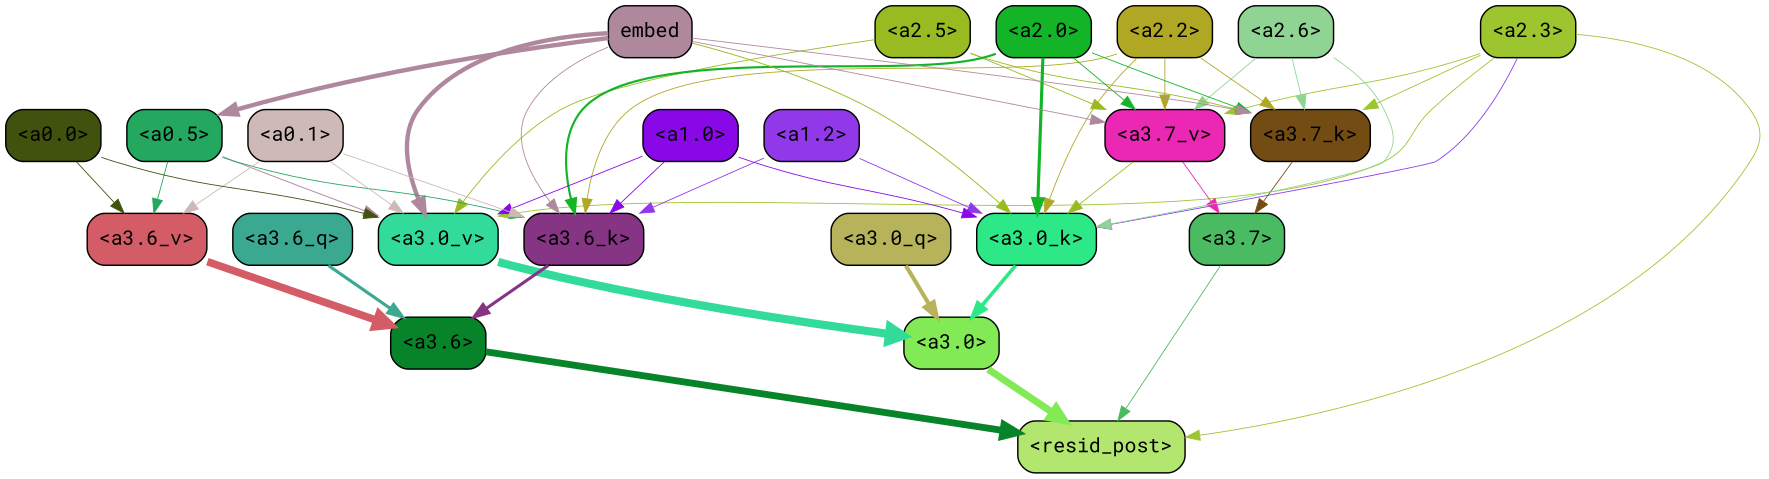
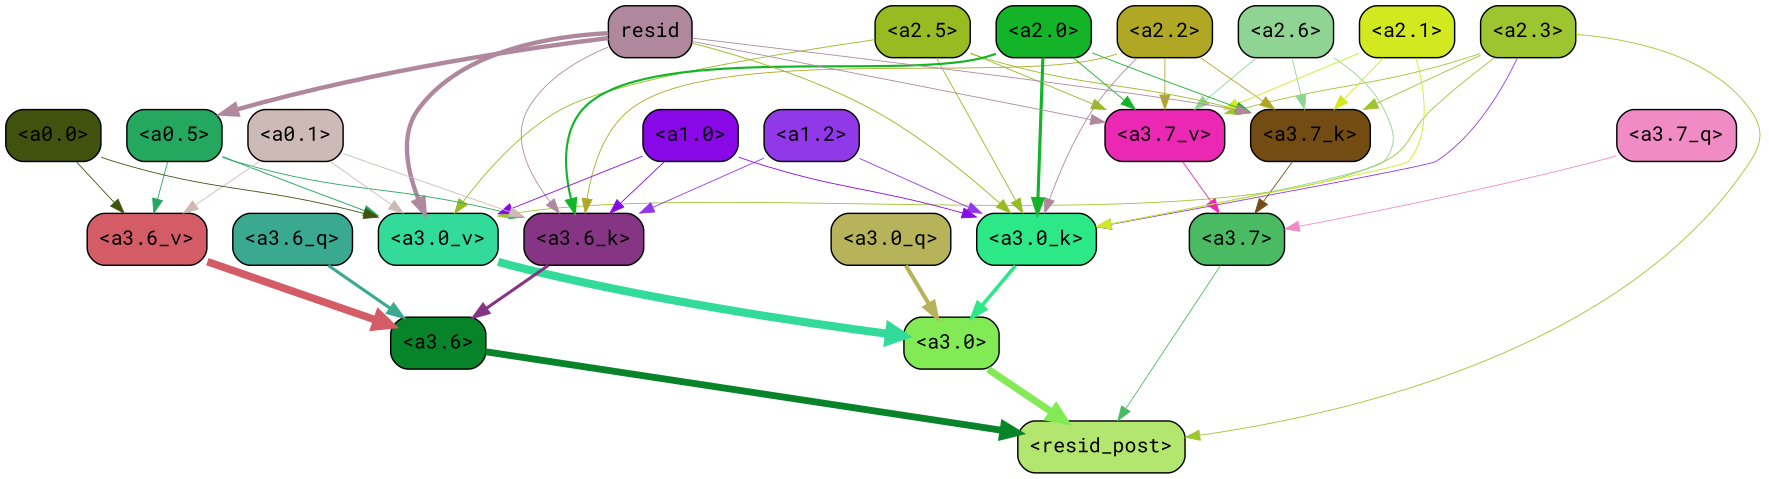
node "embed": label "embed" -> "resid"
node "<a2.1>": added
edge "<a2.2>" -> "<a3.0_k>": color #b0a725 -> #af889d
node "<a3.7_q>": added
edge "<a3.7_v>" -> "<a3.0_k>": now "<a2.5>" -> "<a3.0_k>"
edge "<a0.5>" -> "<a3.0_v>": color #af889d -> #24a75e
